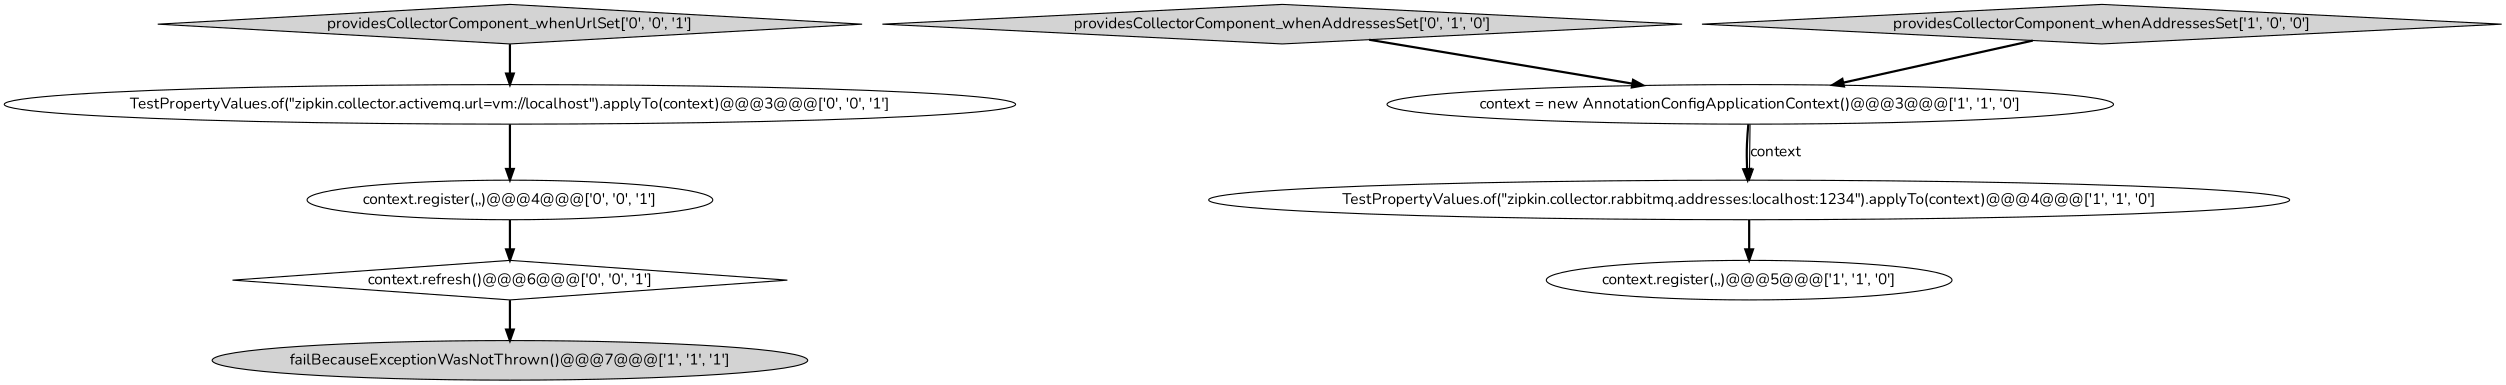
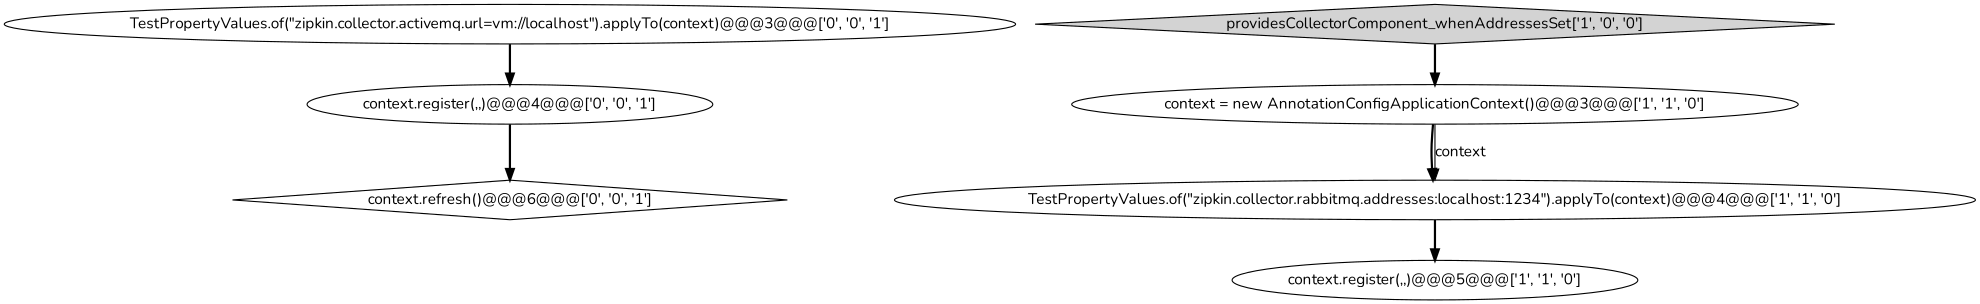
node "providesCollectorComponent_whenUrlSet['0', '0', '1']": removed
node "providesCollectorComponent_whenAddressesSet['0', '1', '0']": removed
node "failBecauseExceptionWasNotThrown()@@@7@@@['1', '1', '1']": removed
